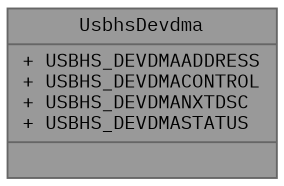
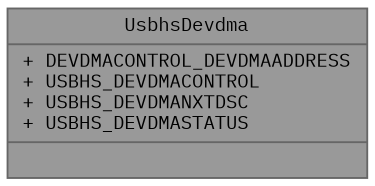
node "UsbhsDevdma": text "+ USBHS_DEVDMAADDRESS" -> "+ DEVDMACONTROL_DEVDMAADDRESS"
